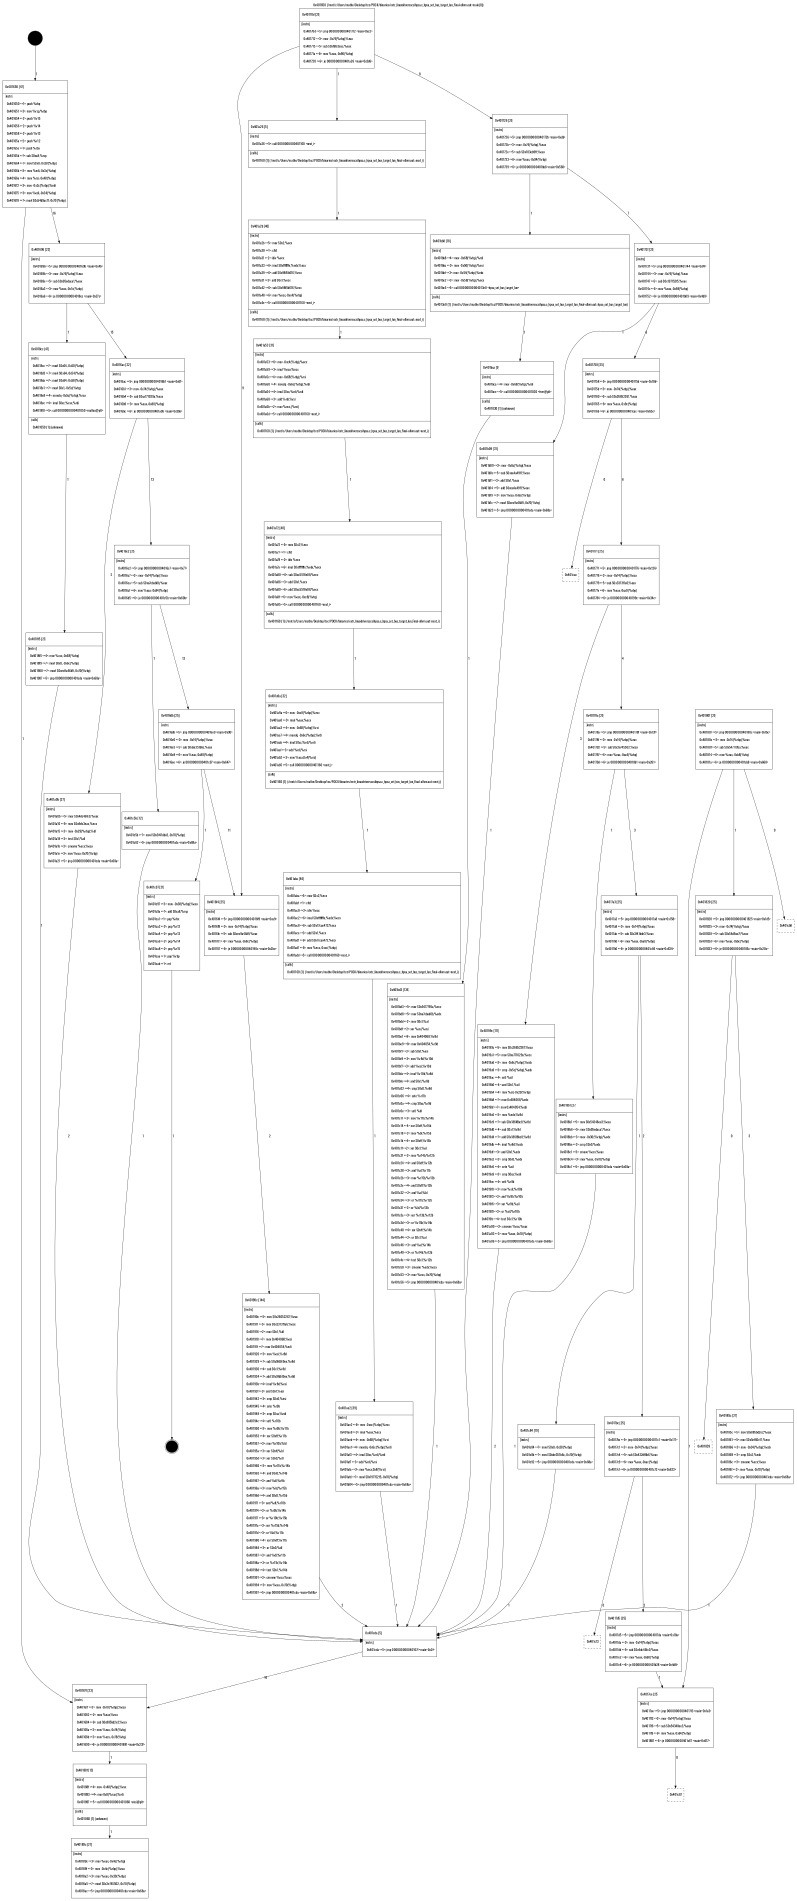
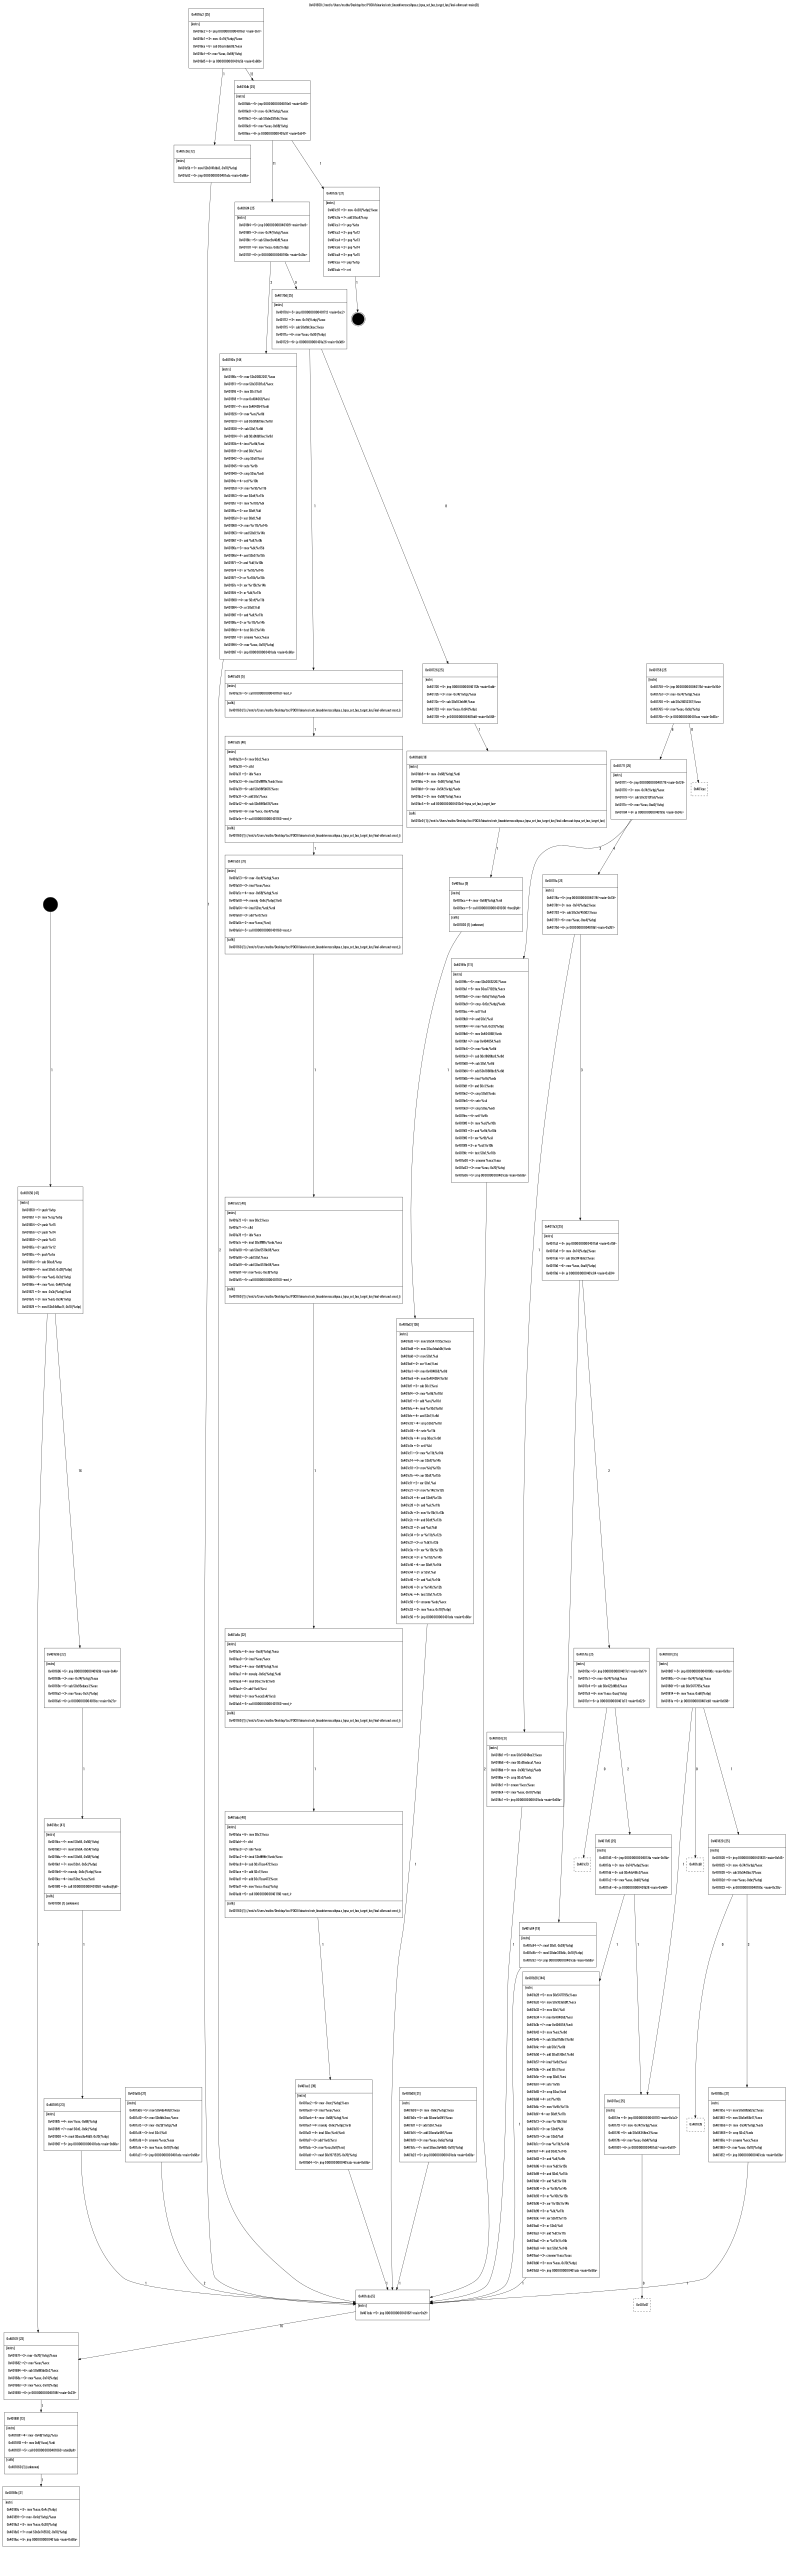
node "0x40173f [25]": removed
node "0x4016ac [22]": removed
edge "0x40170d [25]" -> "0x4016f4 [25]": reversed
node "0x401b28 [144]": added
